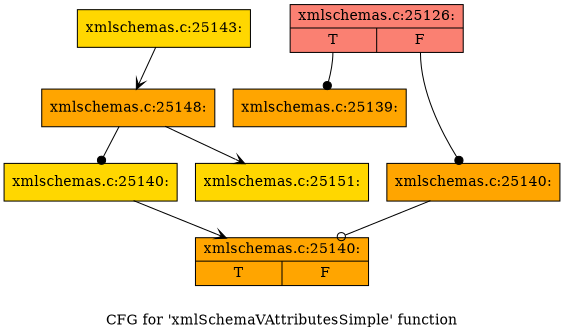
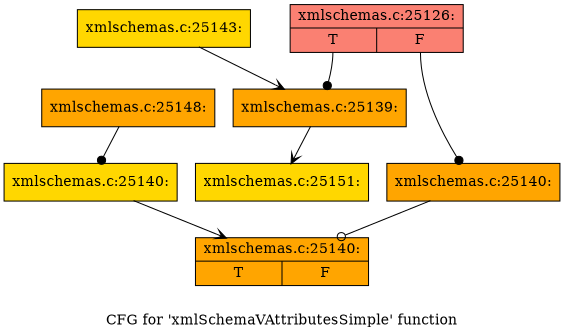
edge "xmlschemas.c:25143:" -> "xmlschemas.c:25148:": now "xmlschemas.c:25143:" -> "xmlschemas.c:25139:"
edge "xmlschemas.c:25148:" -> "xmlschemas.c:25151:": now "xmlschemas.c:25139:" -> "xmlschemas.c:25151:"
